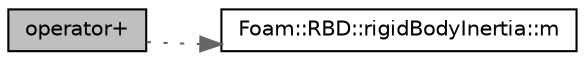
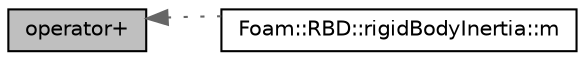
edge "operator+" -> "Foam::RBD::rigidBodyInertia::m": reversed
